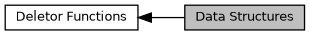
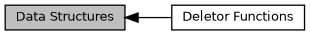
edge "Data Structures" -> "Deletor Functions": reversed
